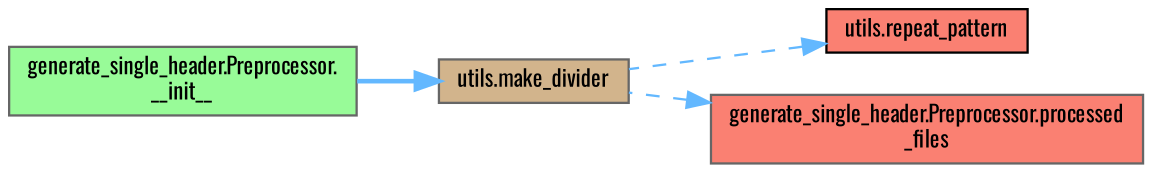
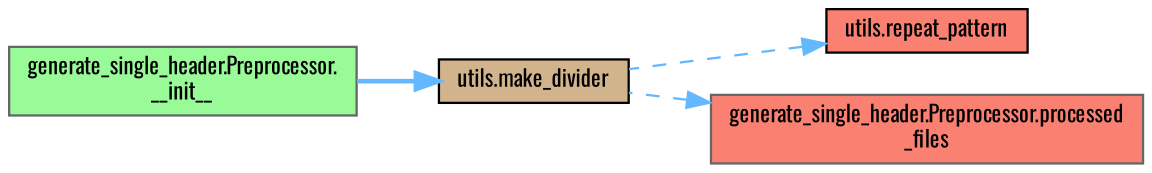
node "utils.make_divider": color gray40 -> black
